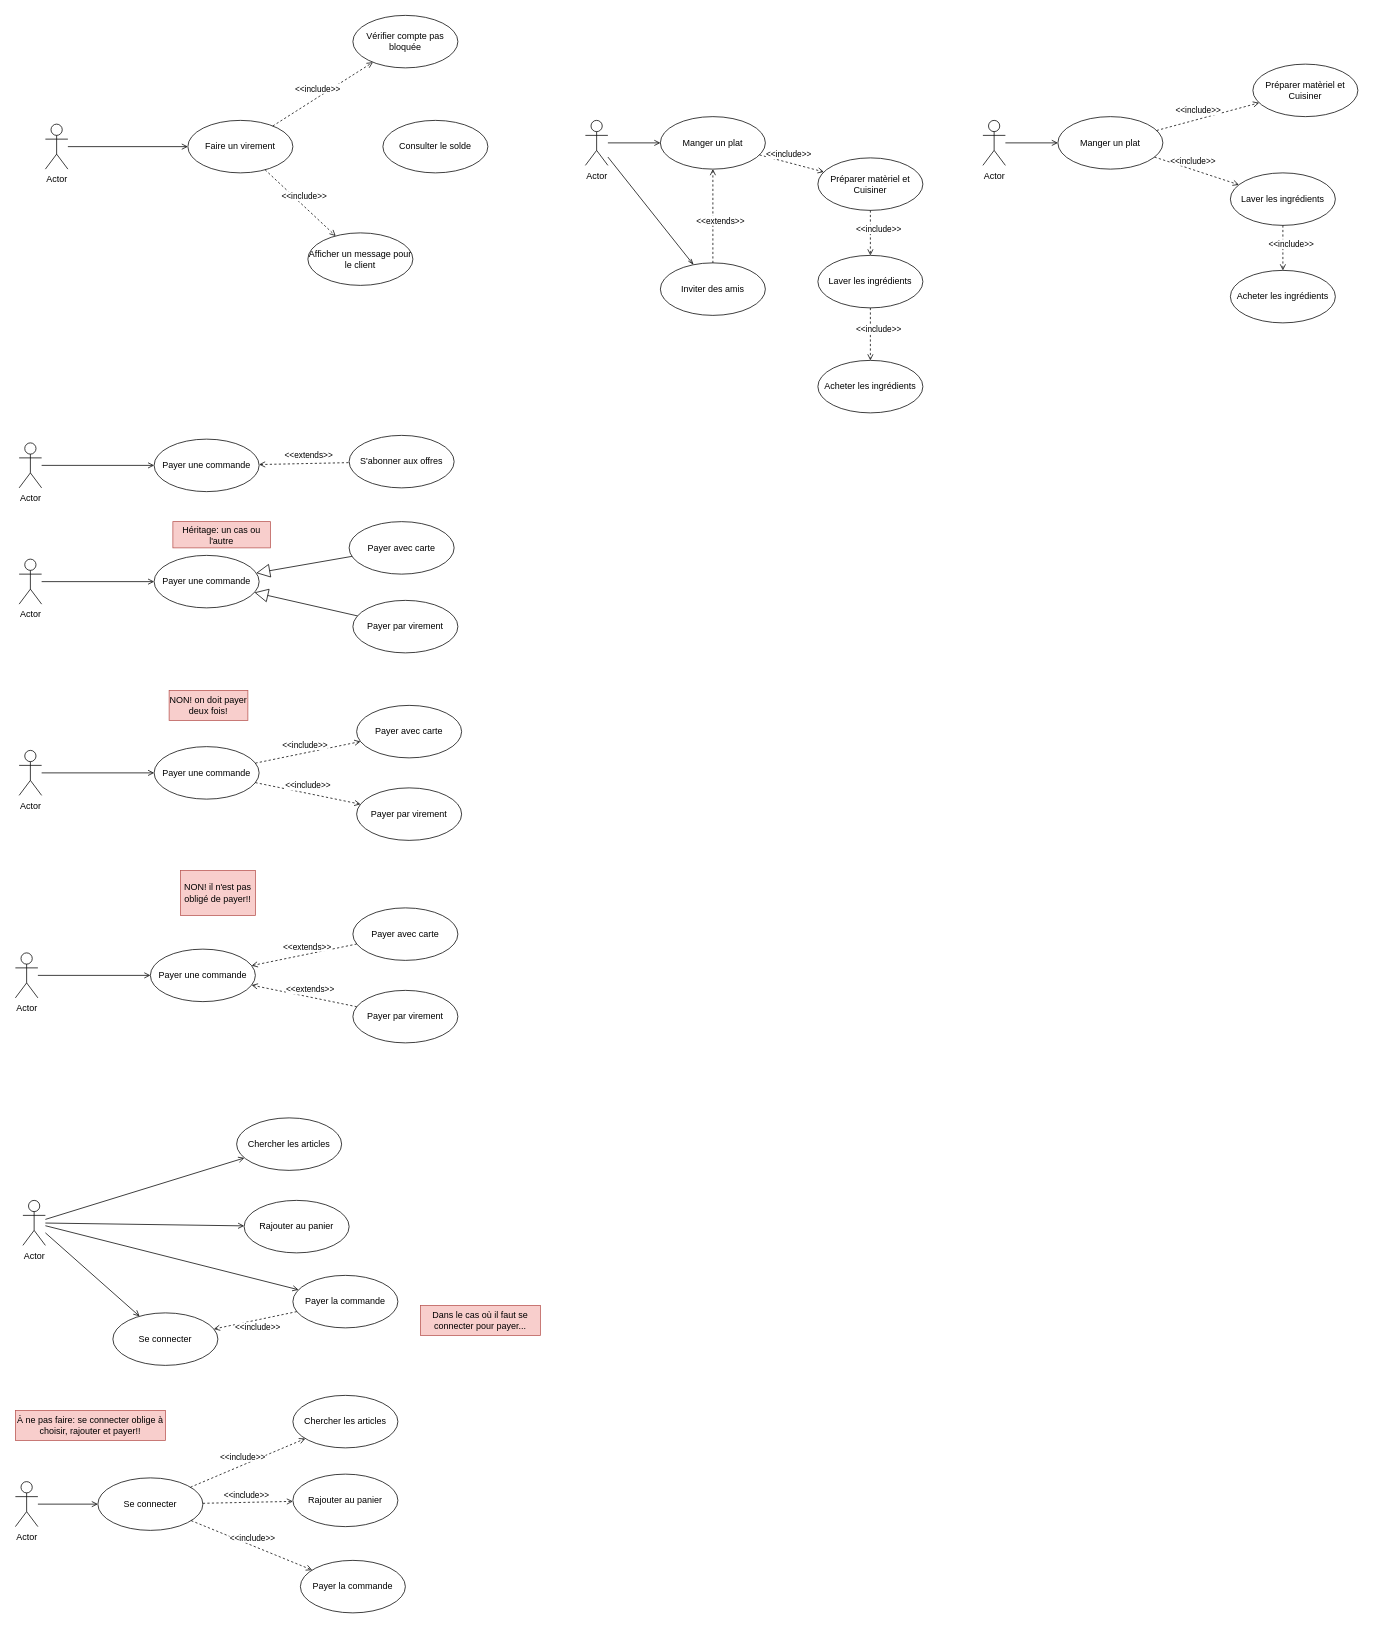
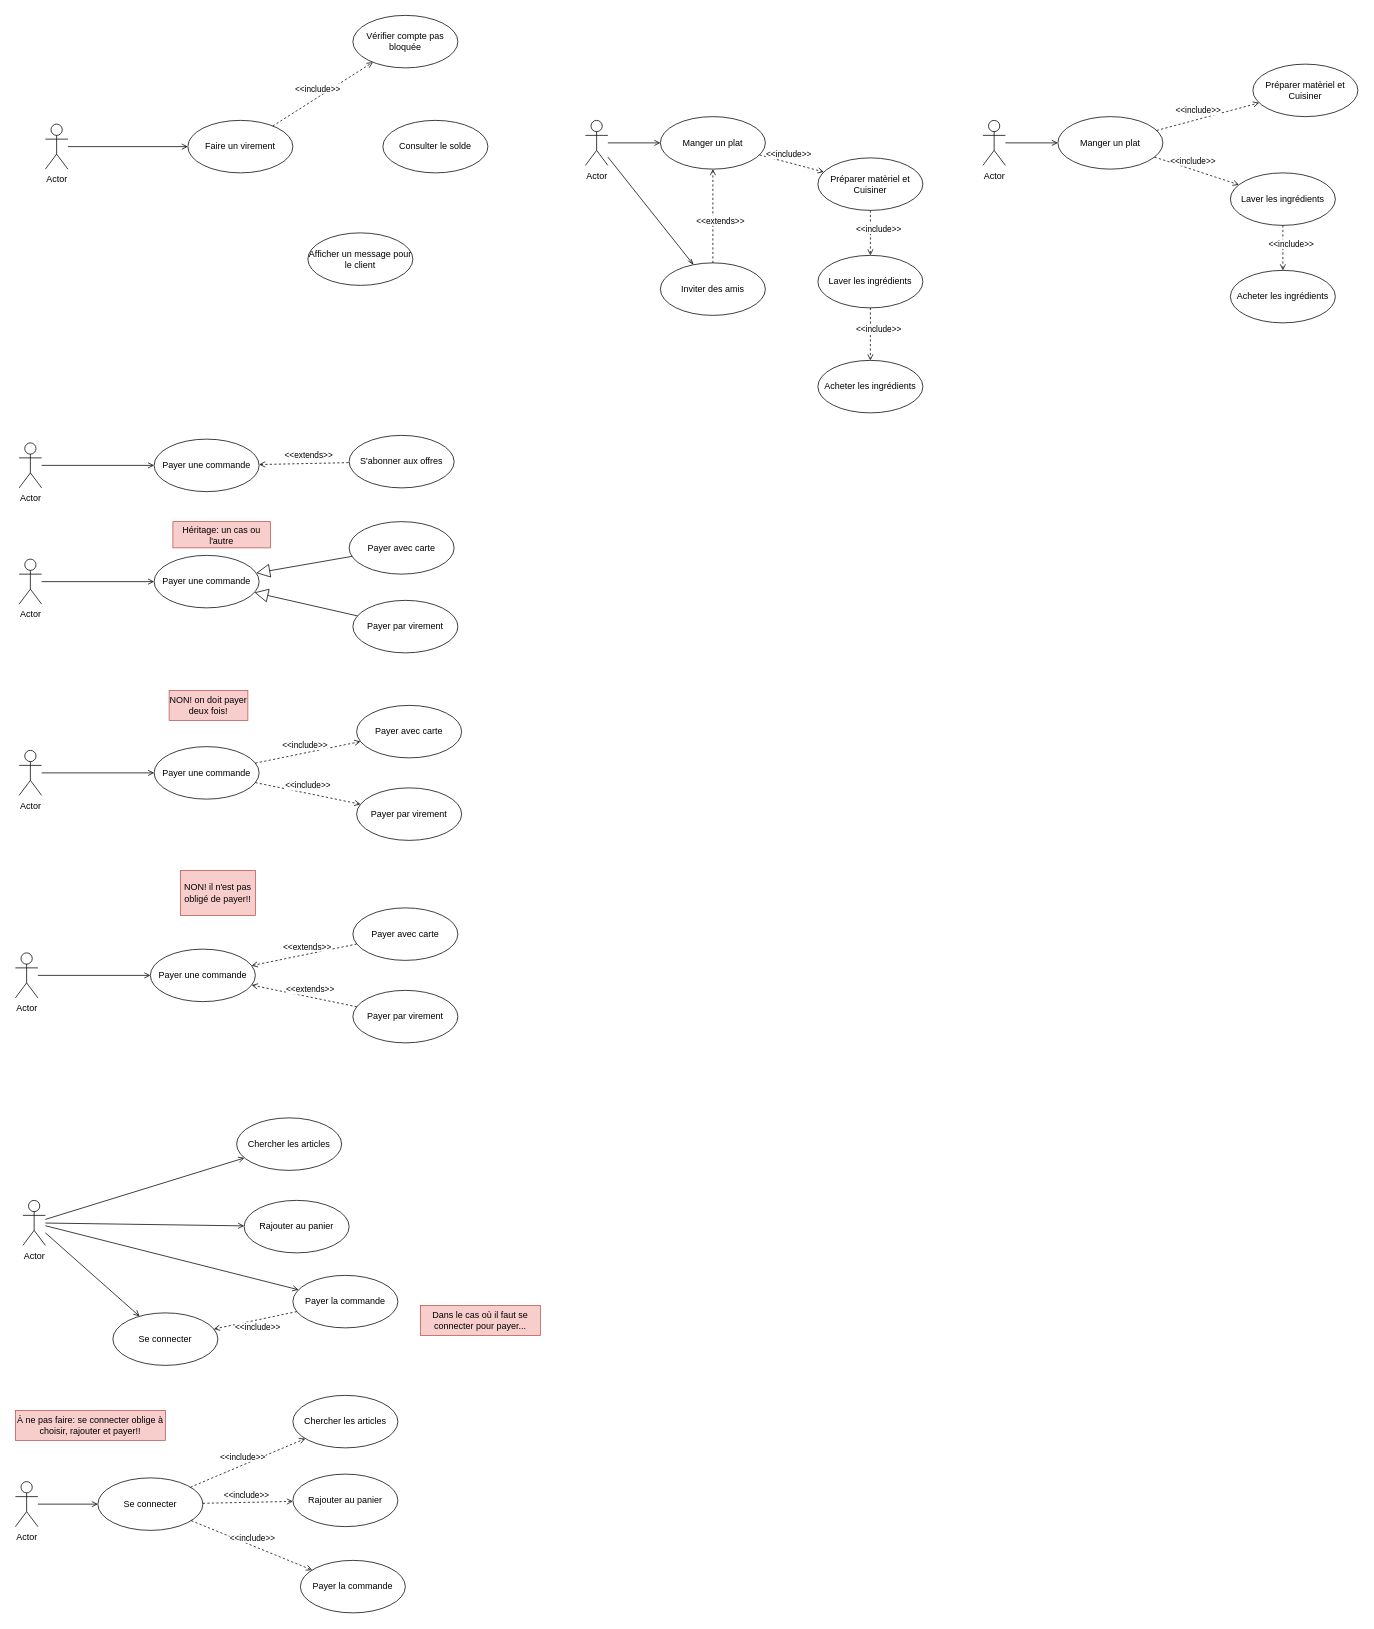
edge "Faire un virement" -> "Afficher un message pour le client": removed, label "<<include>>"
